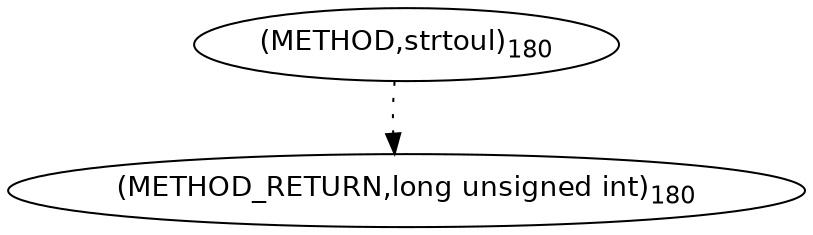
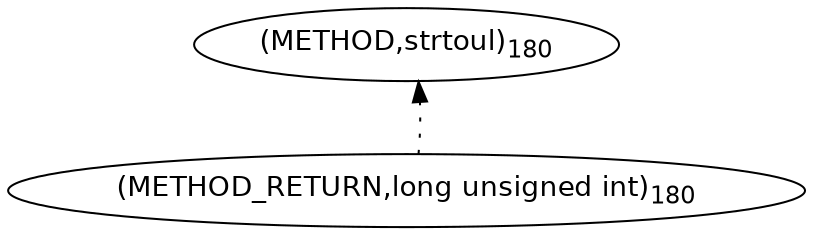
edge "(METHOD,strtoul)" -> "(METHOD_RETURN,long unsigned int)": reversed
